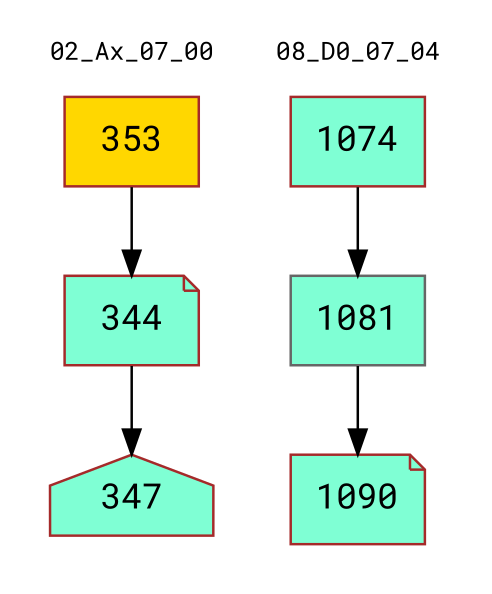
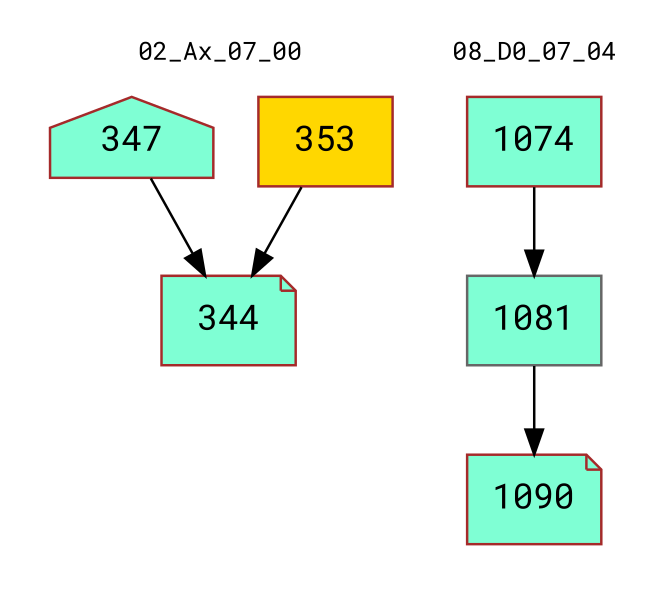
edge "344" -> "347": reversed
